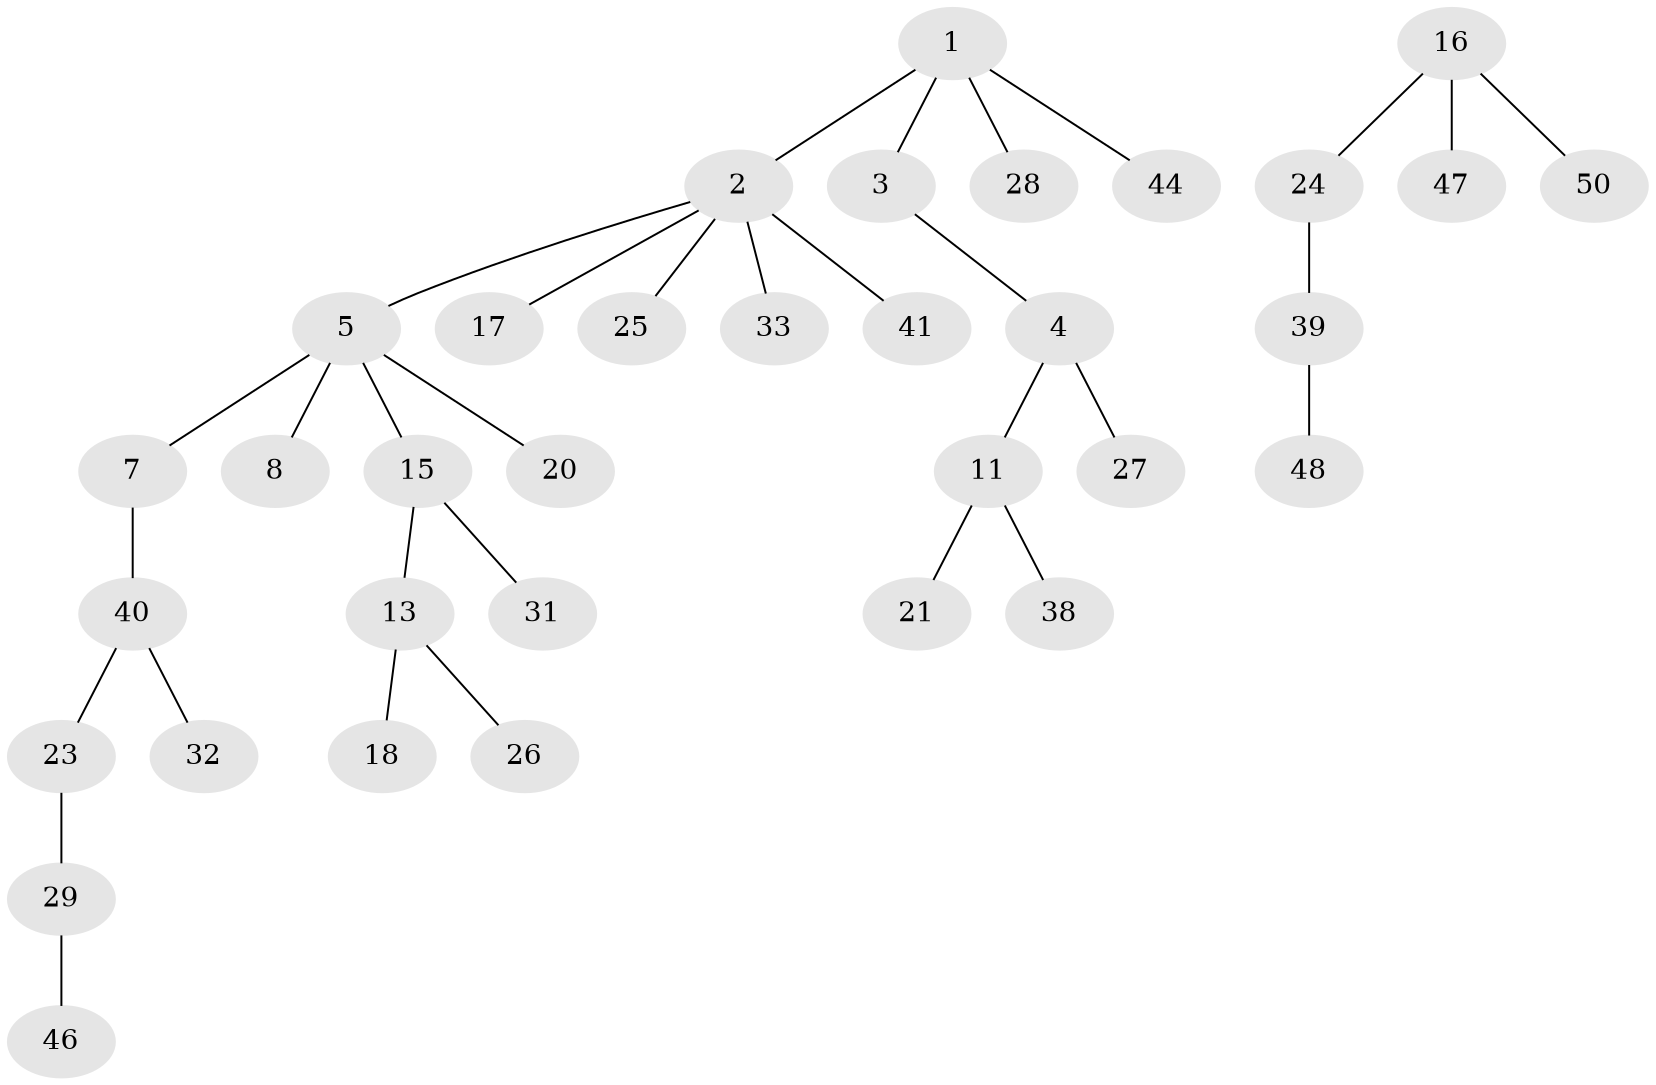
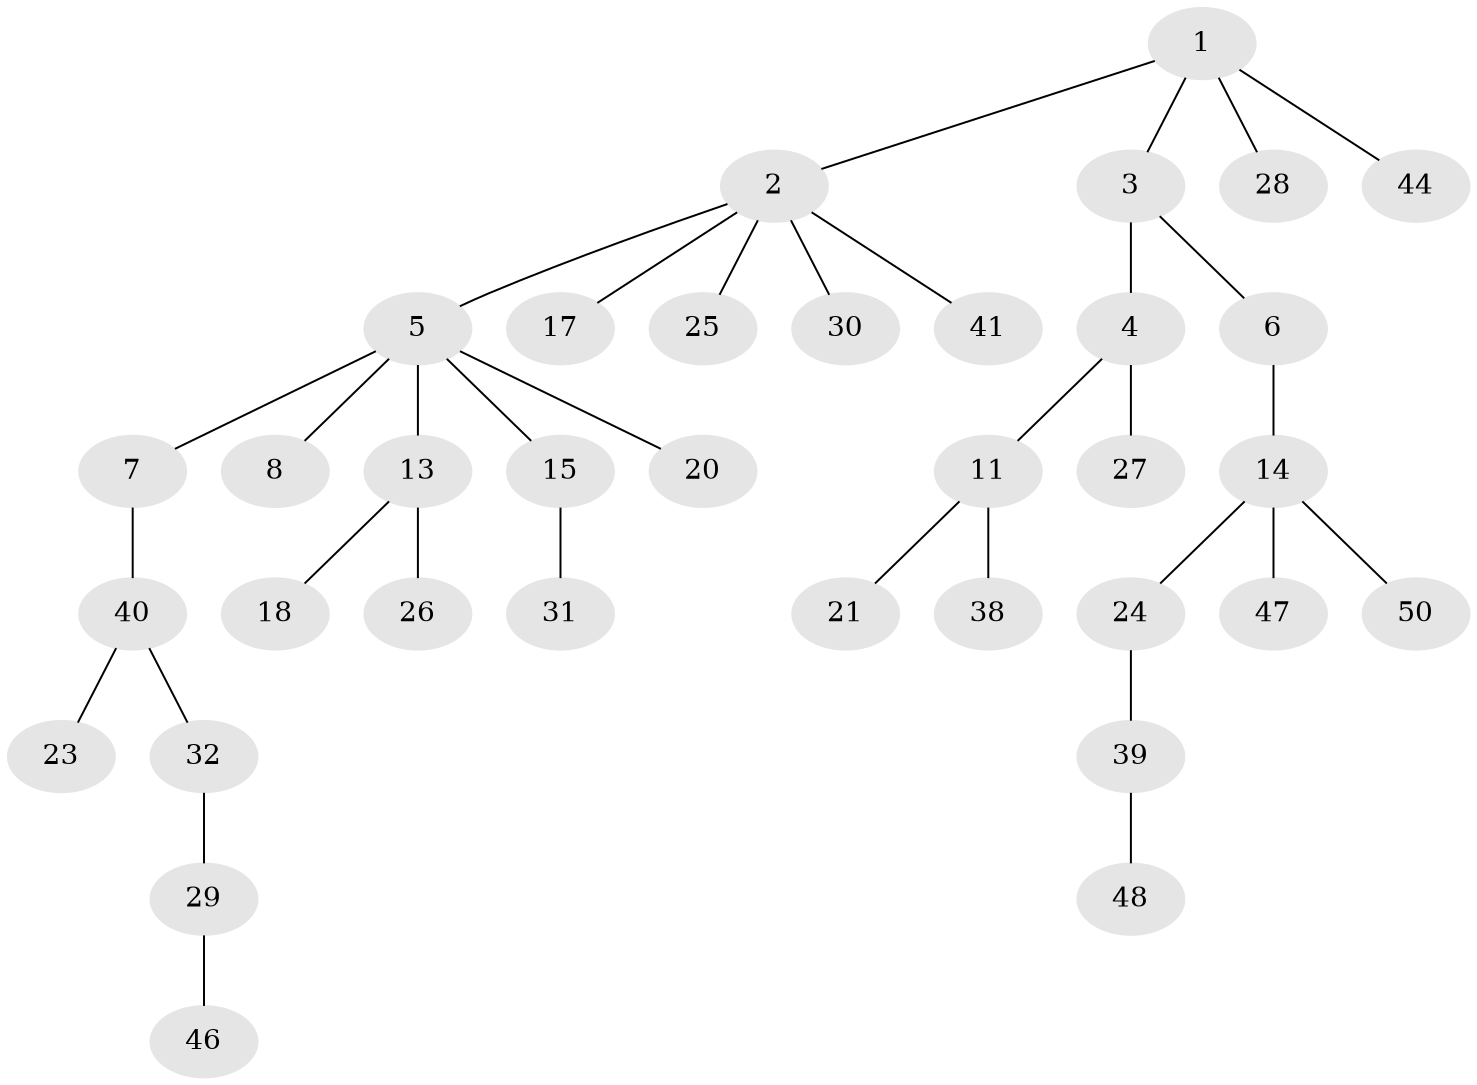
node "16": label "16" -> "14"
node "33": label "33" -> "30"
node "6": added
edge "15" -- "13": now "5" -- "13"
edge "23" -- "29": now "32" -- "29"
